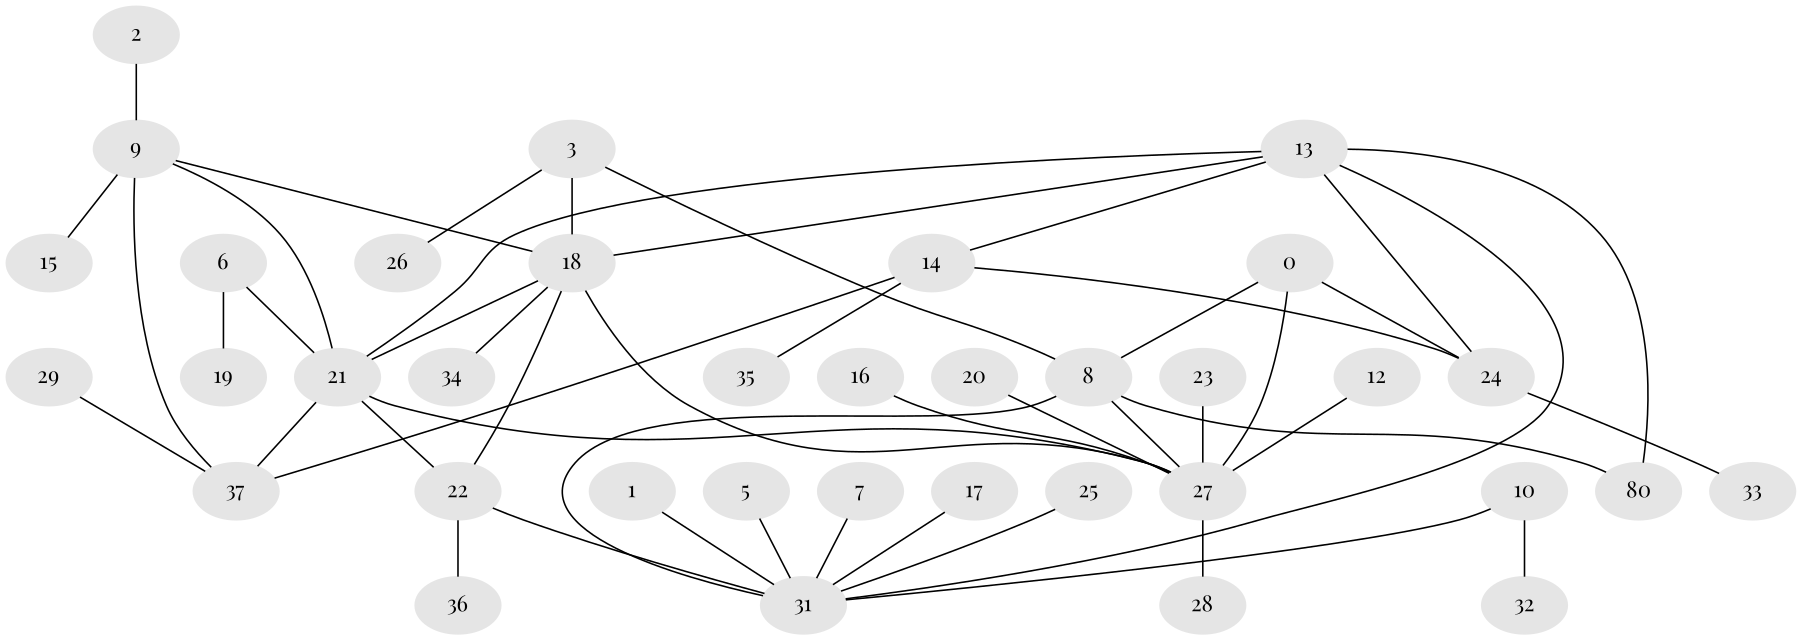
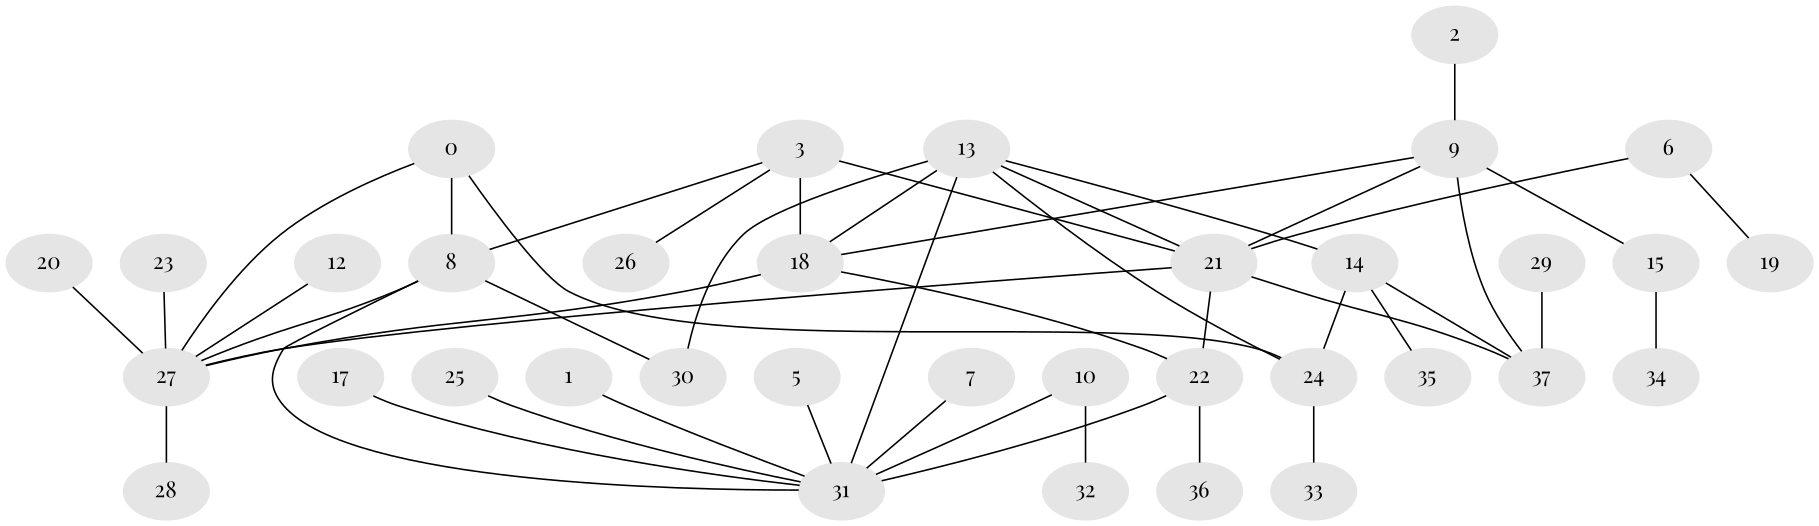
edge "18" -- "21": now "3" -- "21"
edge "18" -- "34": now "15" -- "34"
node "16": removed
node "80": label "80" -> "30"
